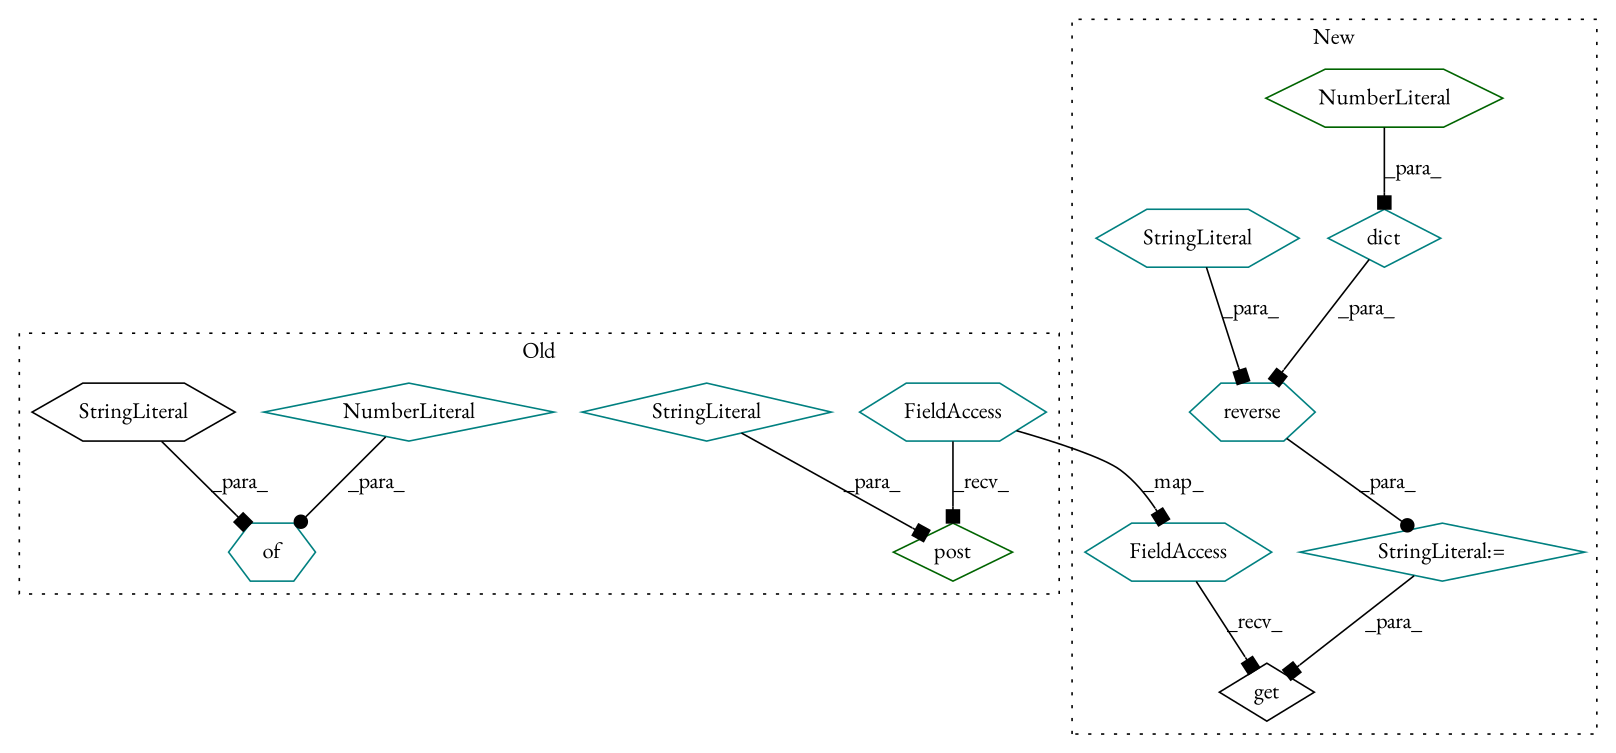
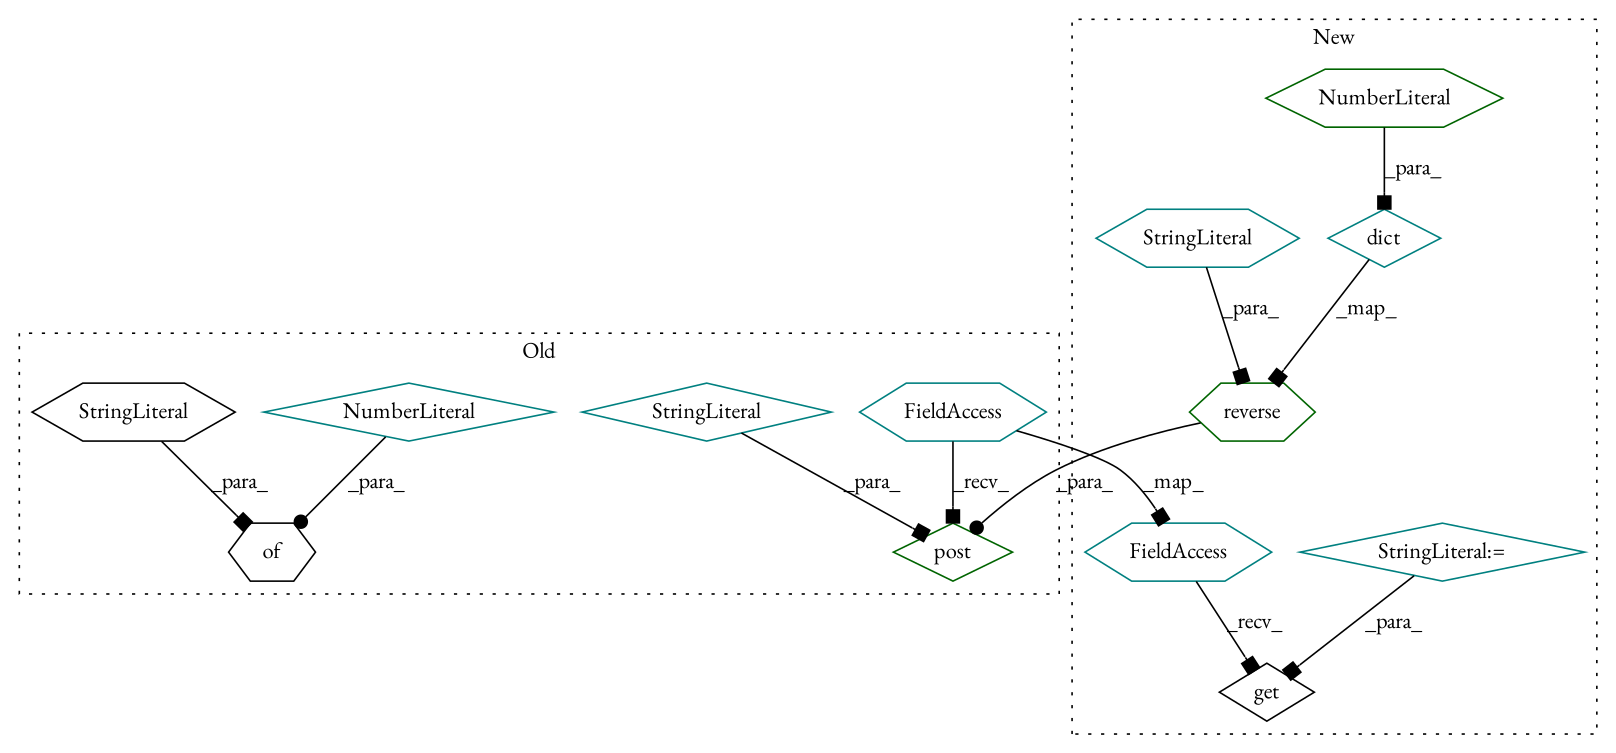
edge "dict" -> "reverse": label "_para_" -> "_map_"
node "reverse": color teal -> darkgreen
edge "reverse" -> "StringLiteral:=": now "reverse" -> "post"
node "of": color teal -> black
